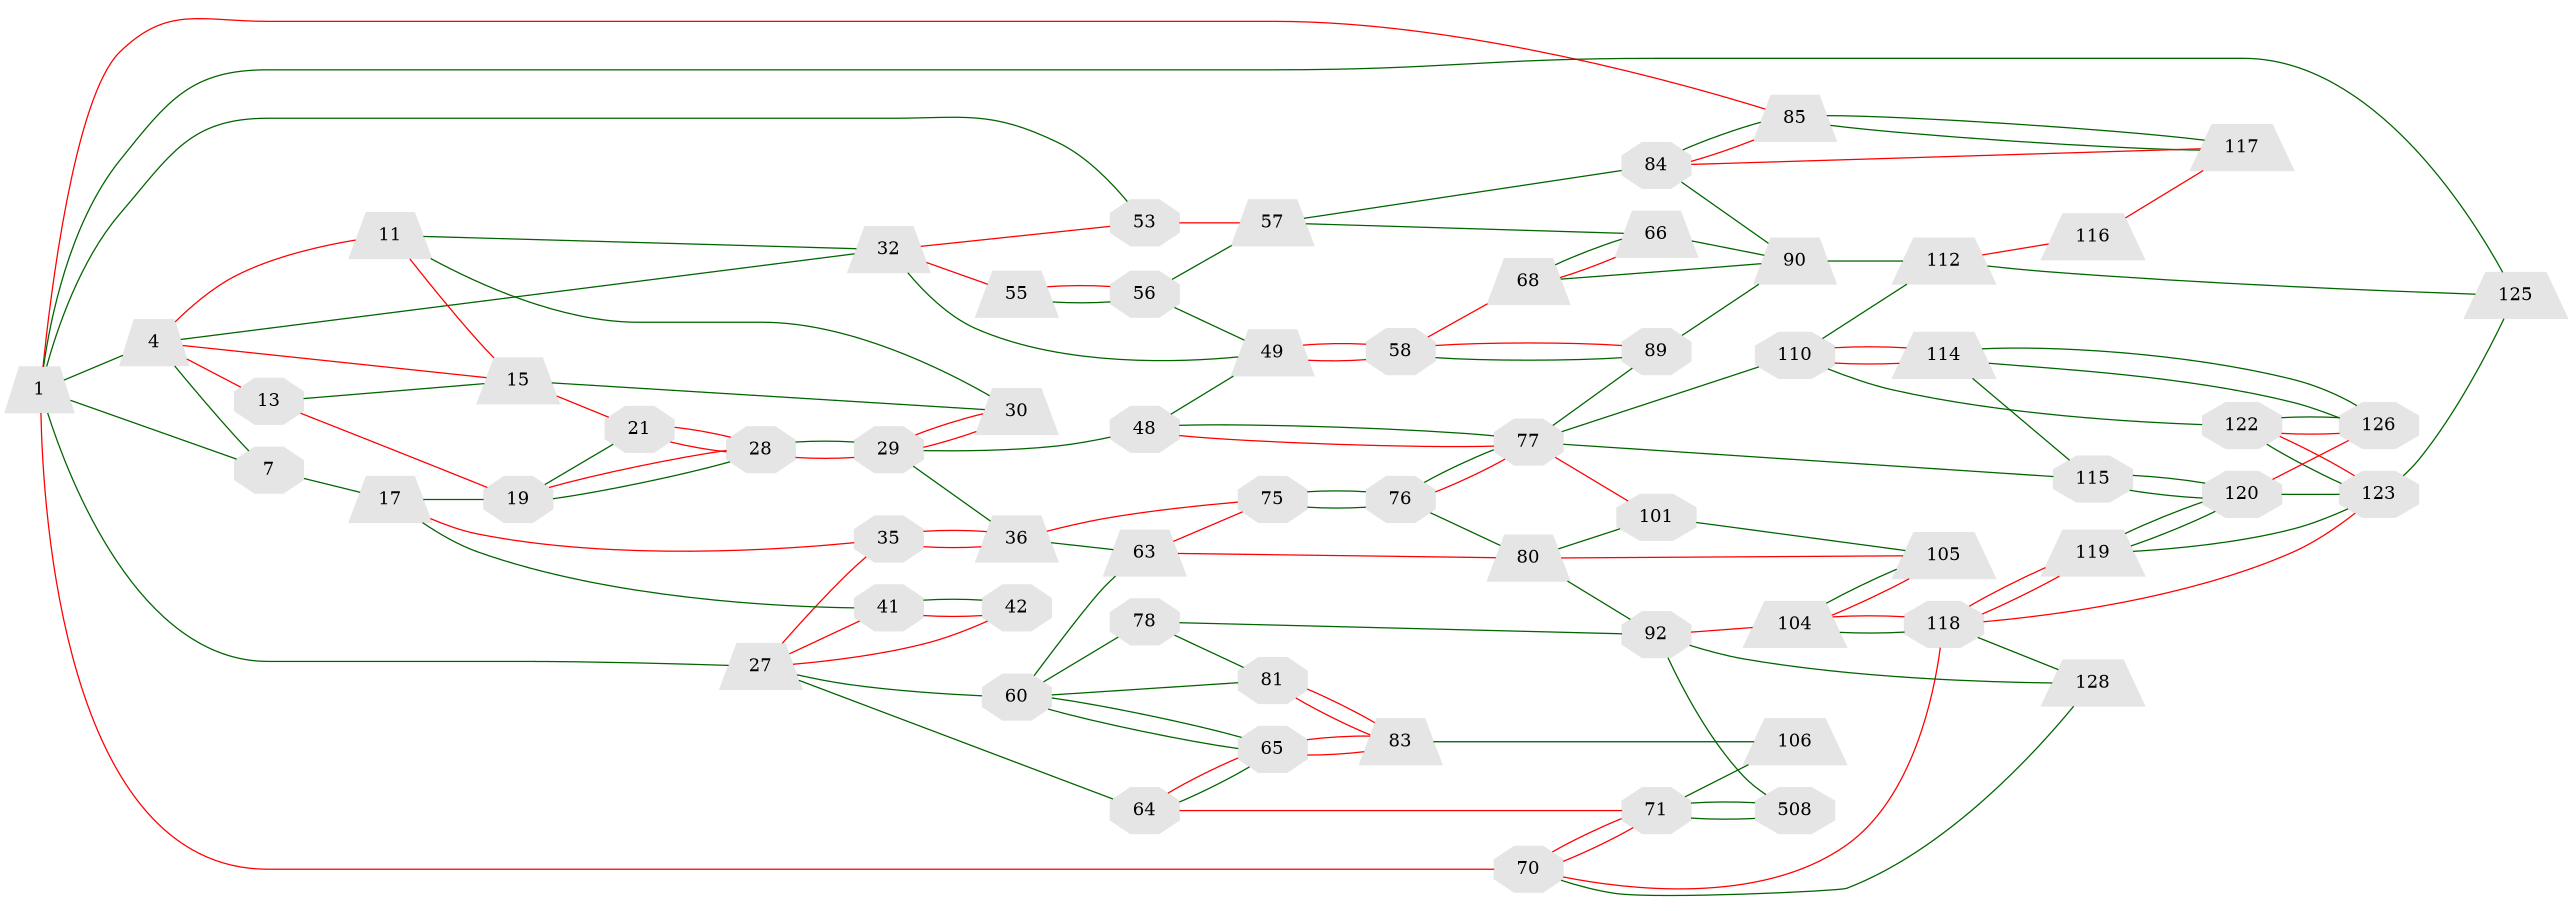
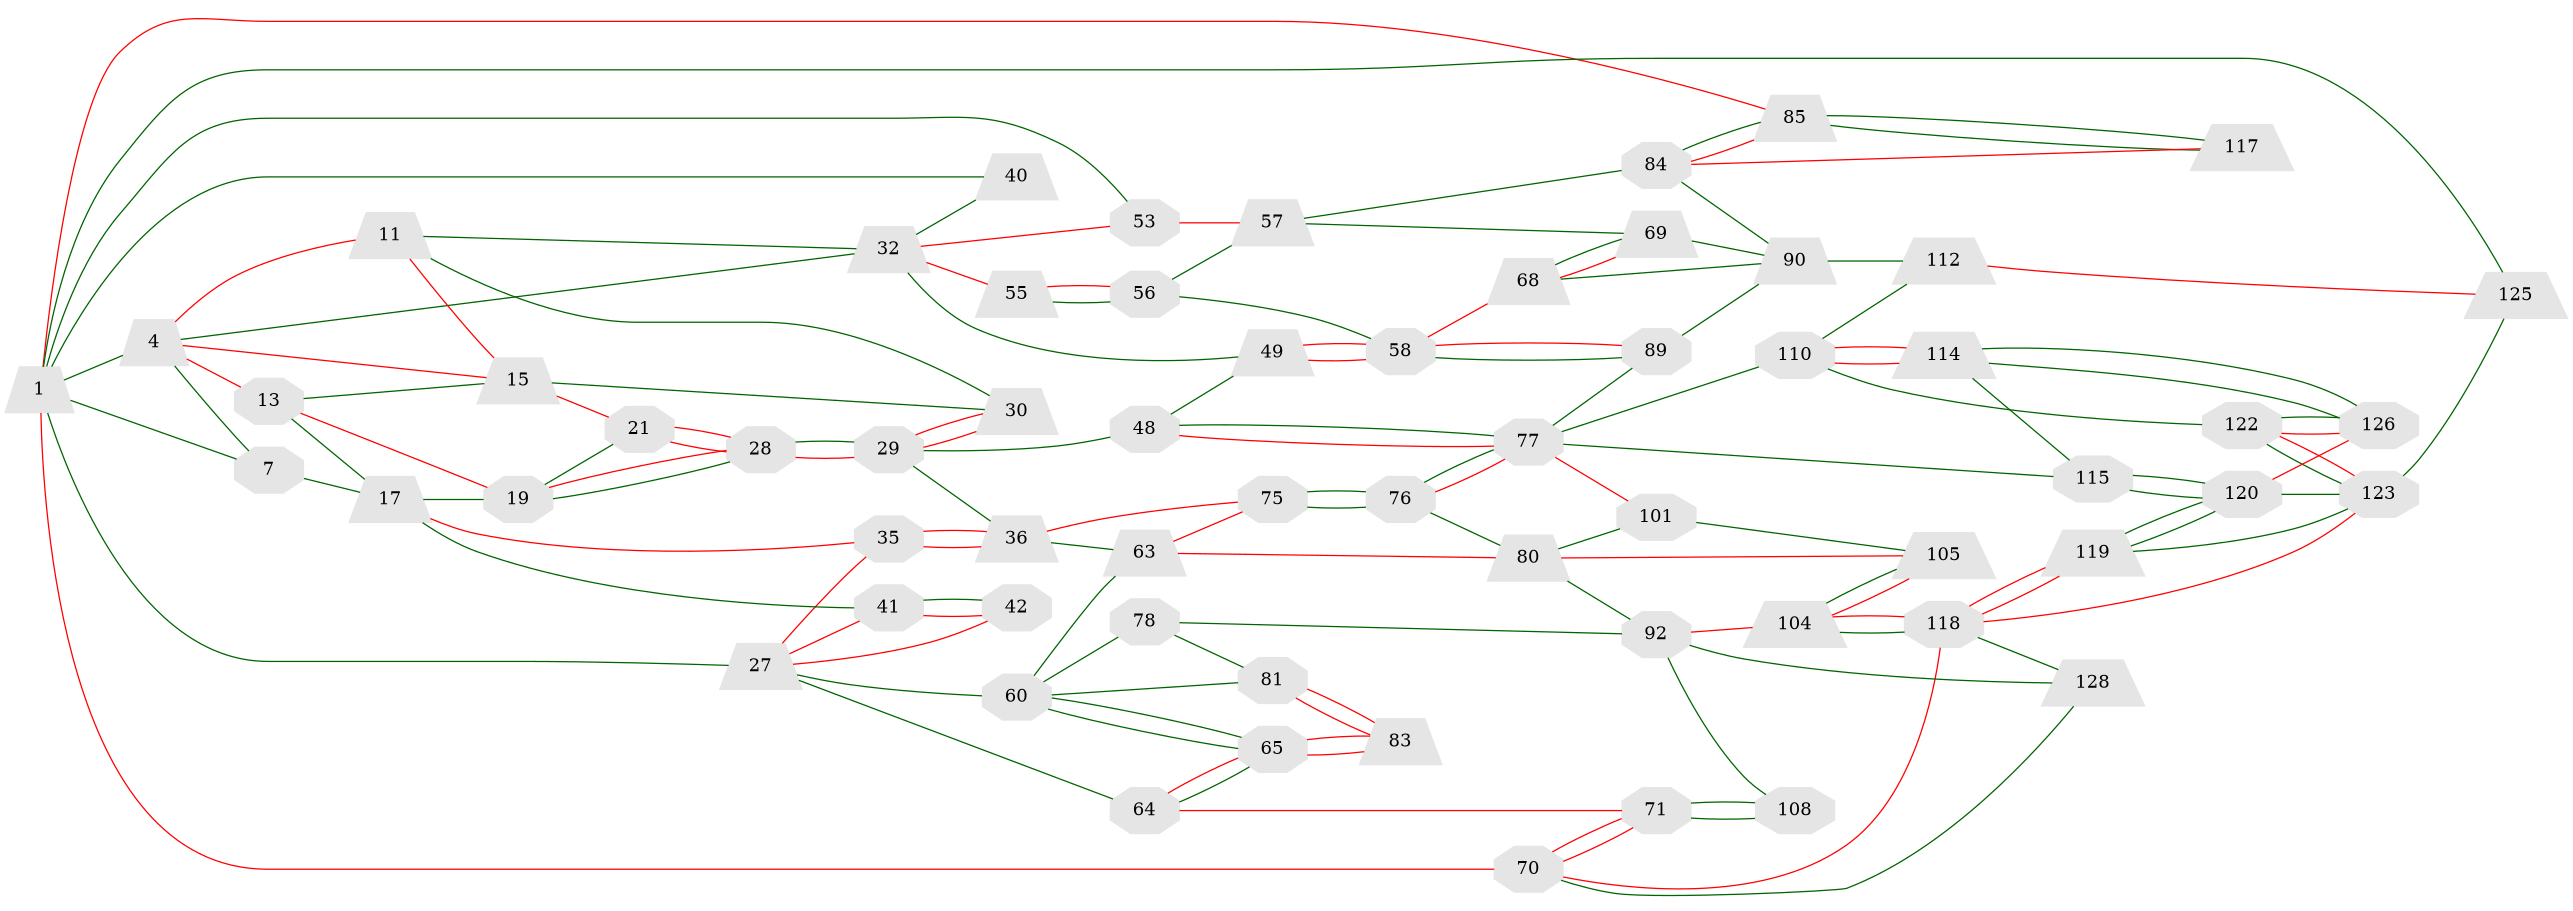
node "40": added
node "66": label "66" -> "69"
node "116": removed
edge "112" -- "125": color darkgreen -> red
edge "56" -- "49": now "56" -- "58"
edge "13" -- "17": added
node "106": removed
node "508": label "508" -> "108"
